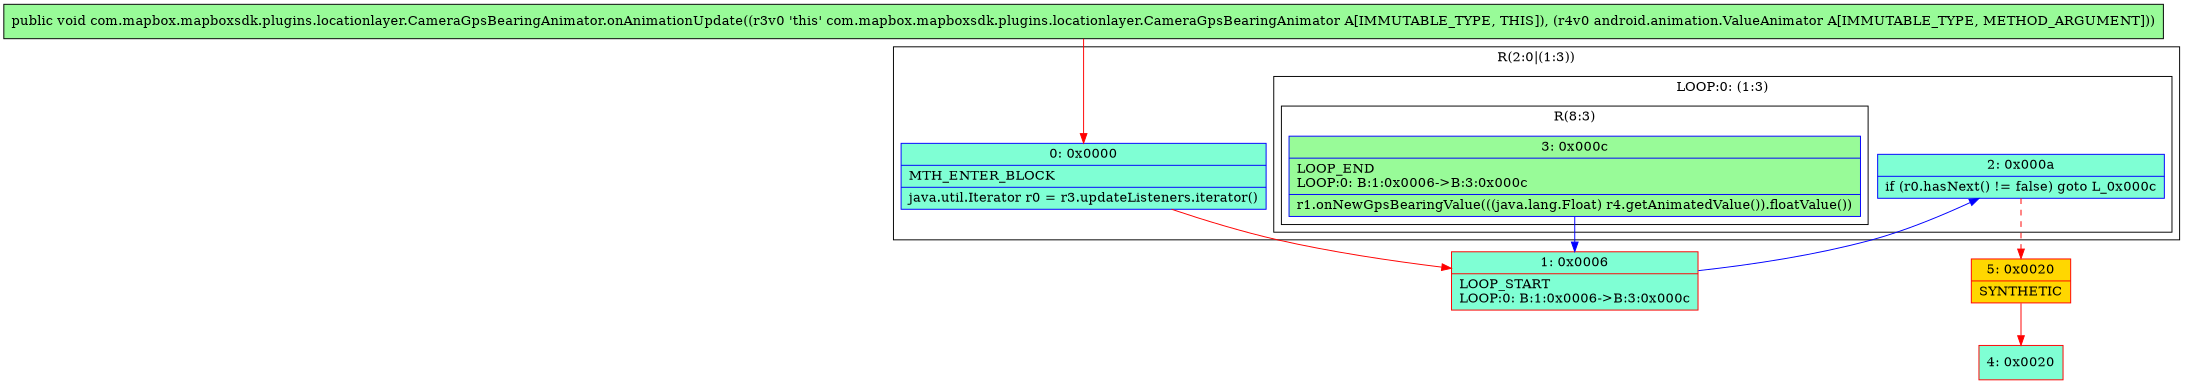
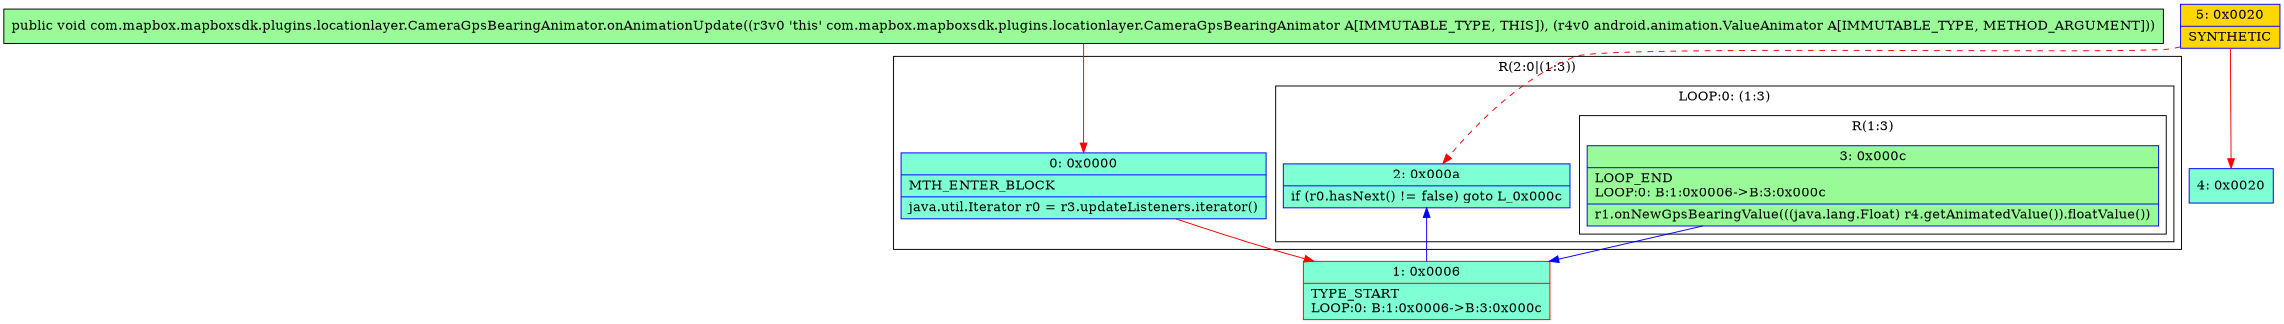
cluster "R(8:3)": label "R(8:3)" -> "R(1:3)"
edge "2: 0x000a" -> "5: 0x0020": reversed
node "5: 0x0020": color red -> blue
node "1: 0x0006": text "LOOP_START" -> "TYPE_START"
node "4: 0x0020": color red -> blue
